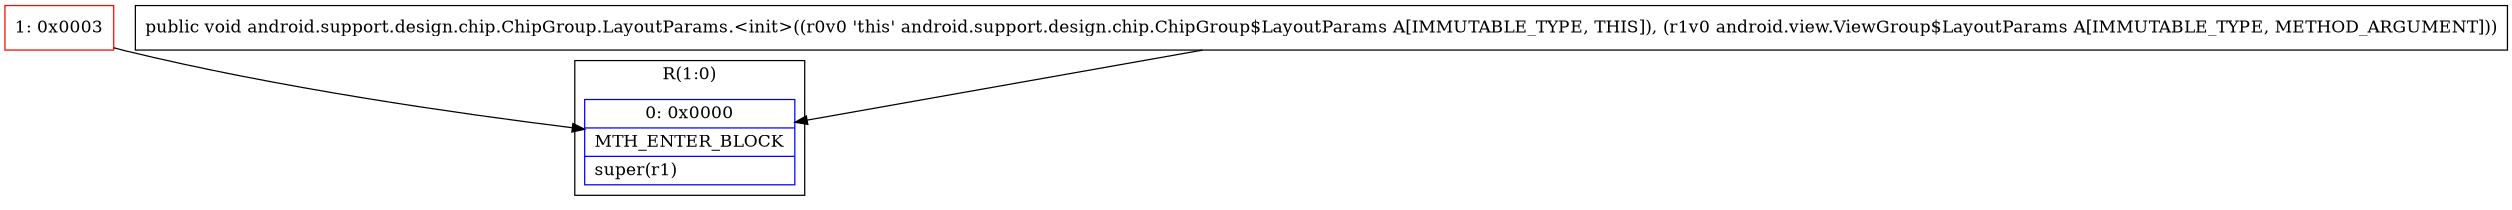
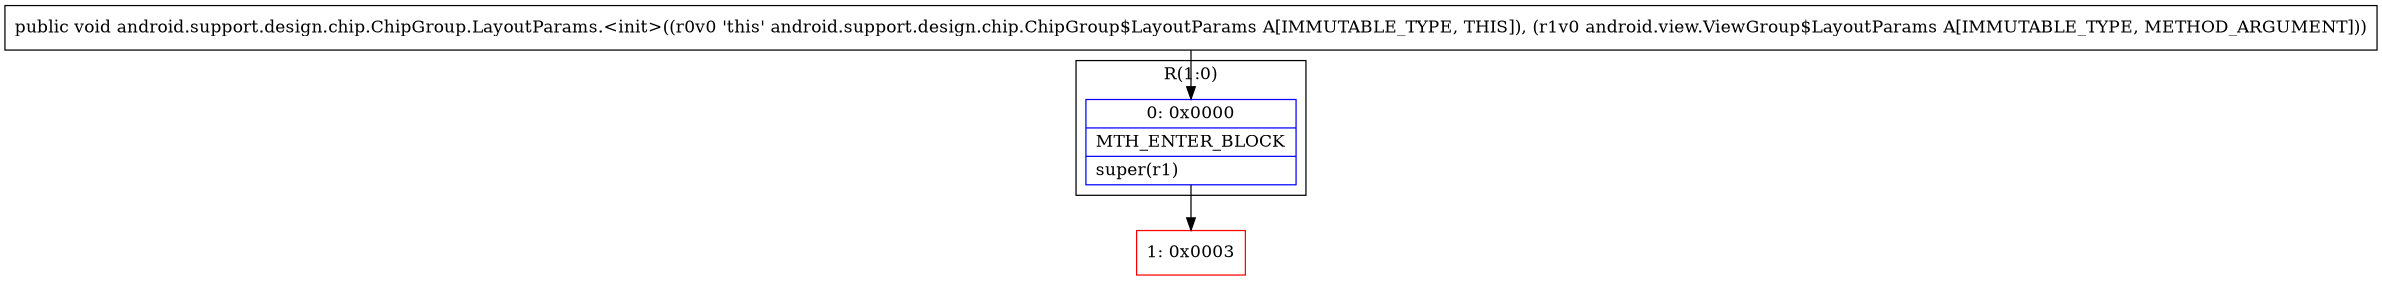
edge "1: 0x0003" -> "0: 0x0000": reversed
